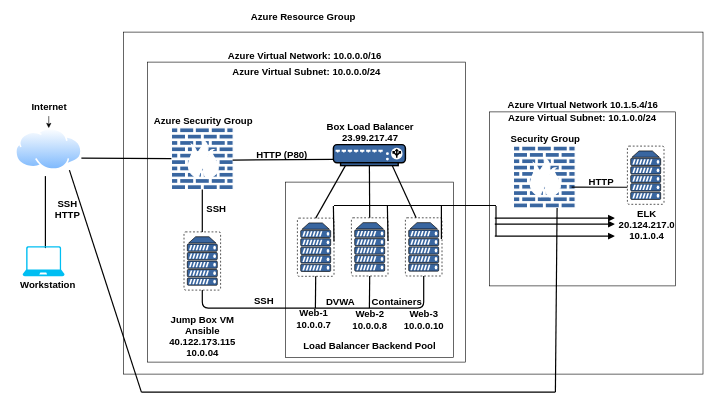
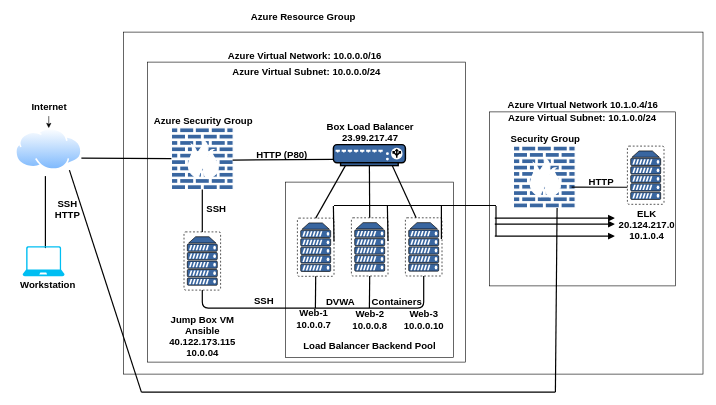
node "Azure VIrtual Network 10.1.5.4/16": label "Azure VIrtual Network 10.1.5.4/16" -> "Azure VIrtual Network 10.1.0.4/16"
